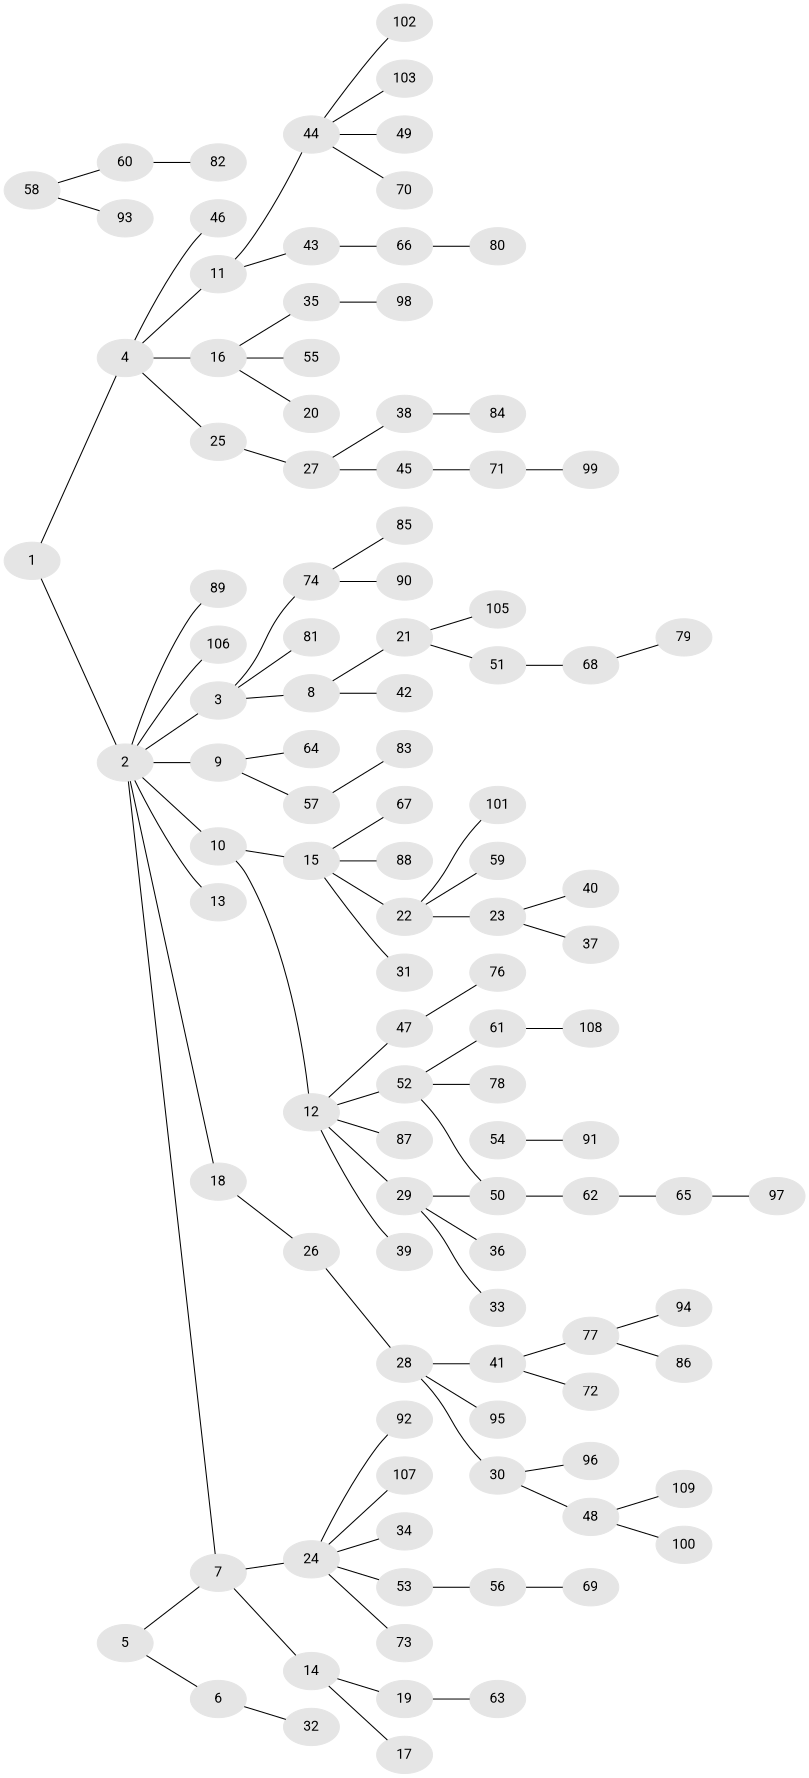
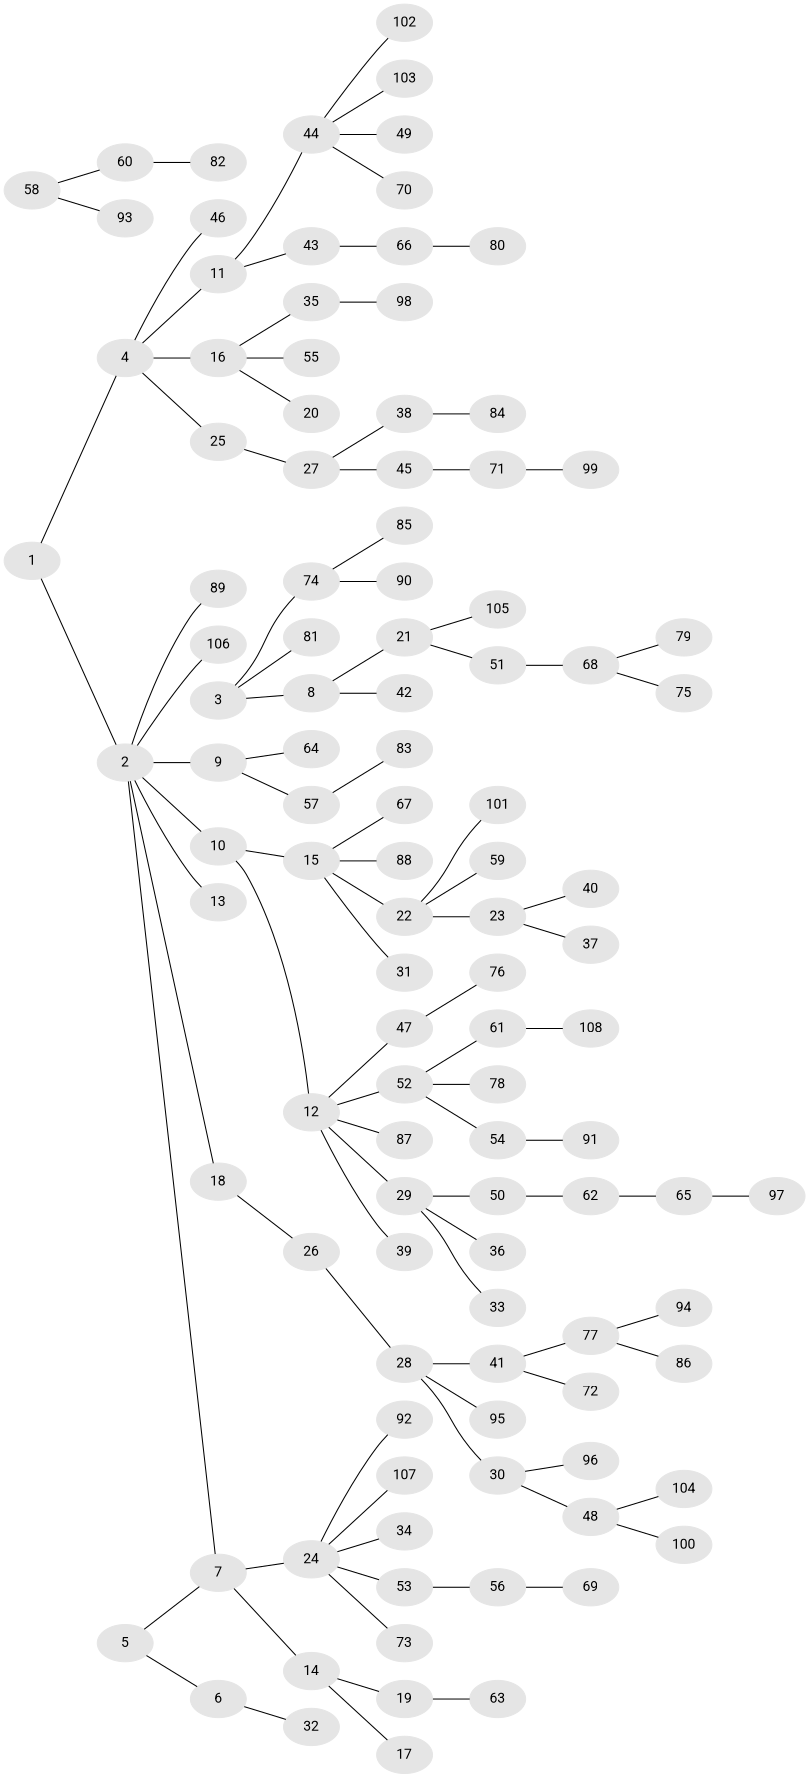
node "75": added
edge "3" -- "2": removed
edge "52" -- "50": now "52" -- "54"
node "109": label "109" -> "104"
